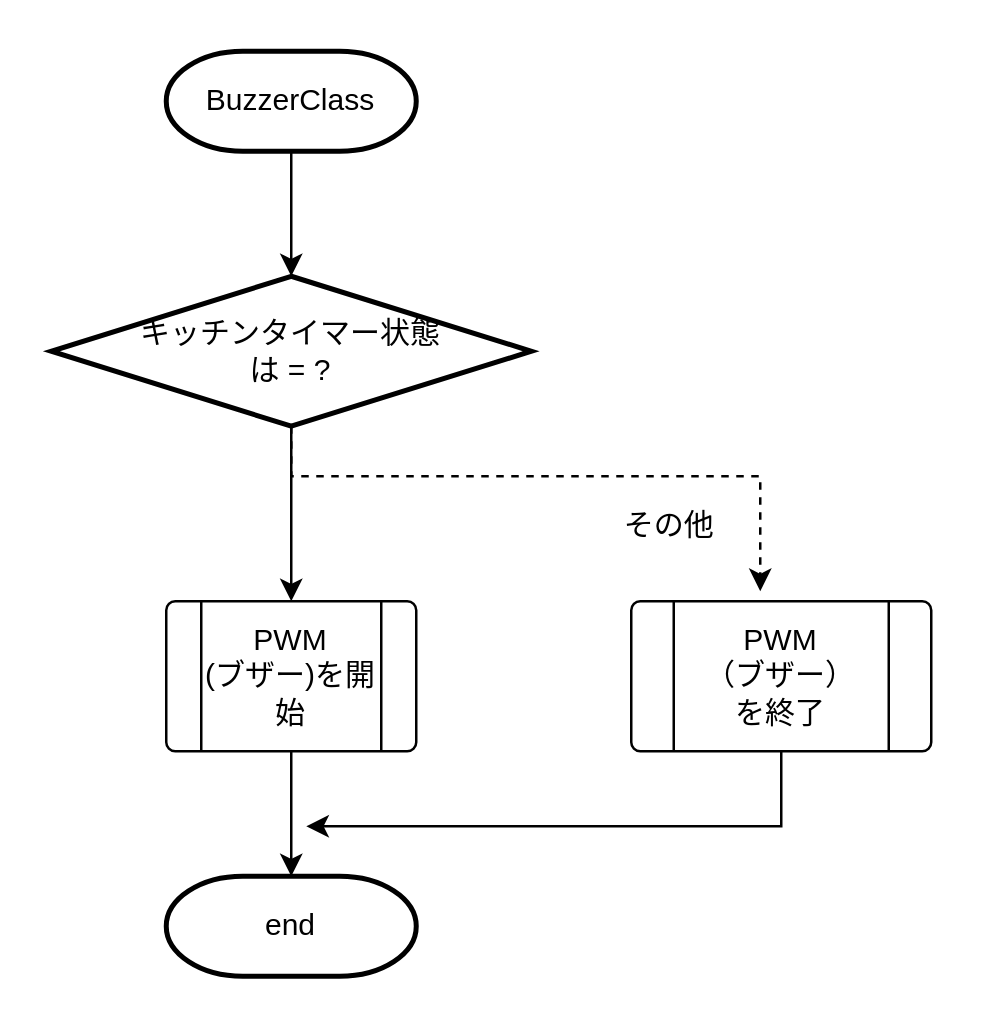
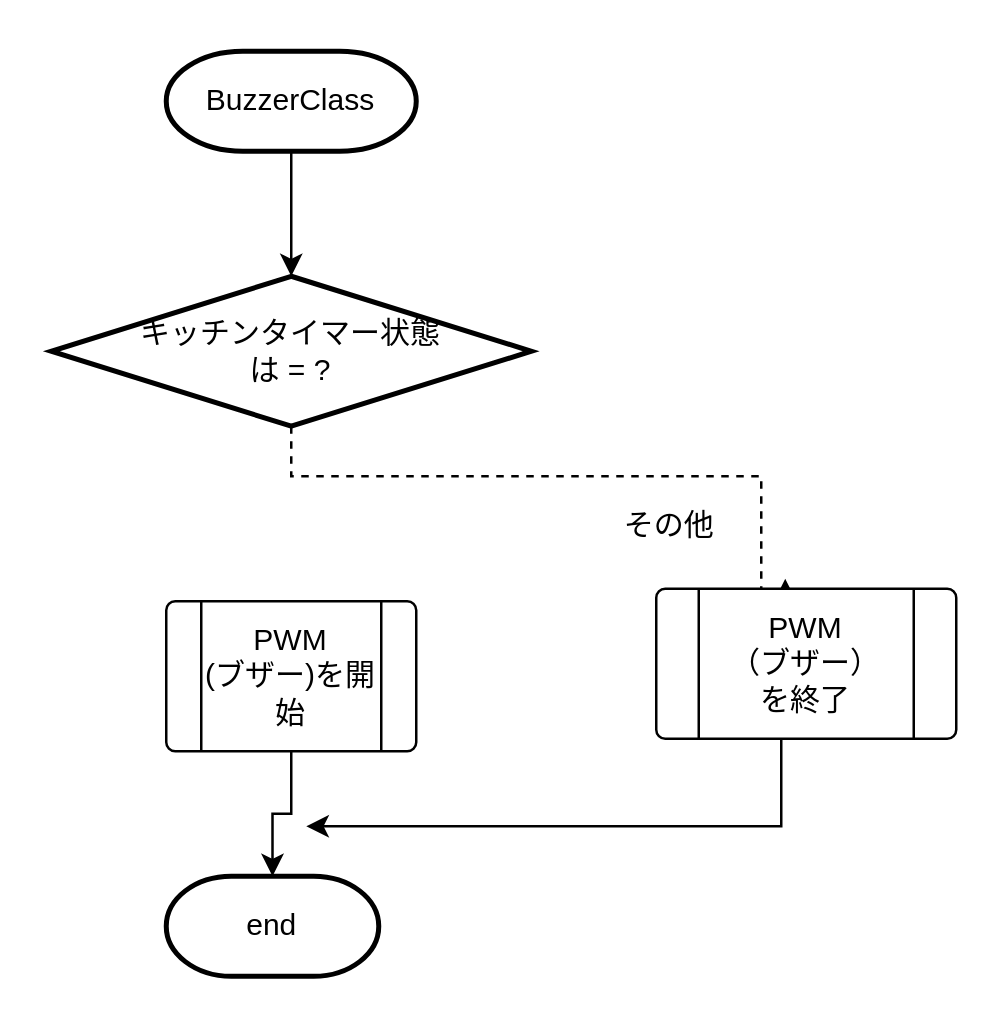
edge "キッチンタイマー状態 は = ?" -> "PWM (ブザー)を開始": removed
node "PWM （ブザー） を終了": moved (781, 676) -> (806, 664)
node "end": size 250x100 -> 213x100
